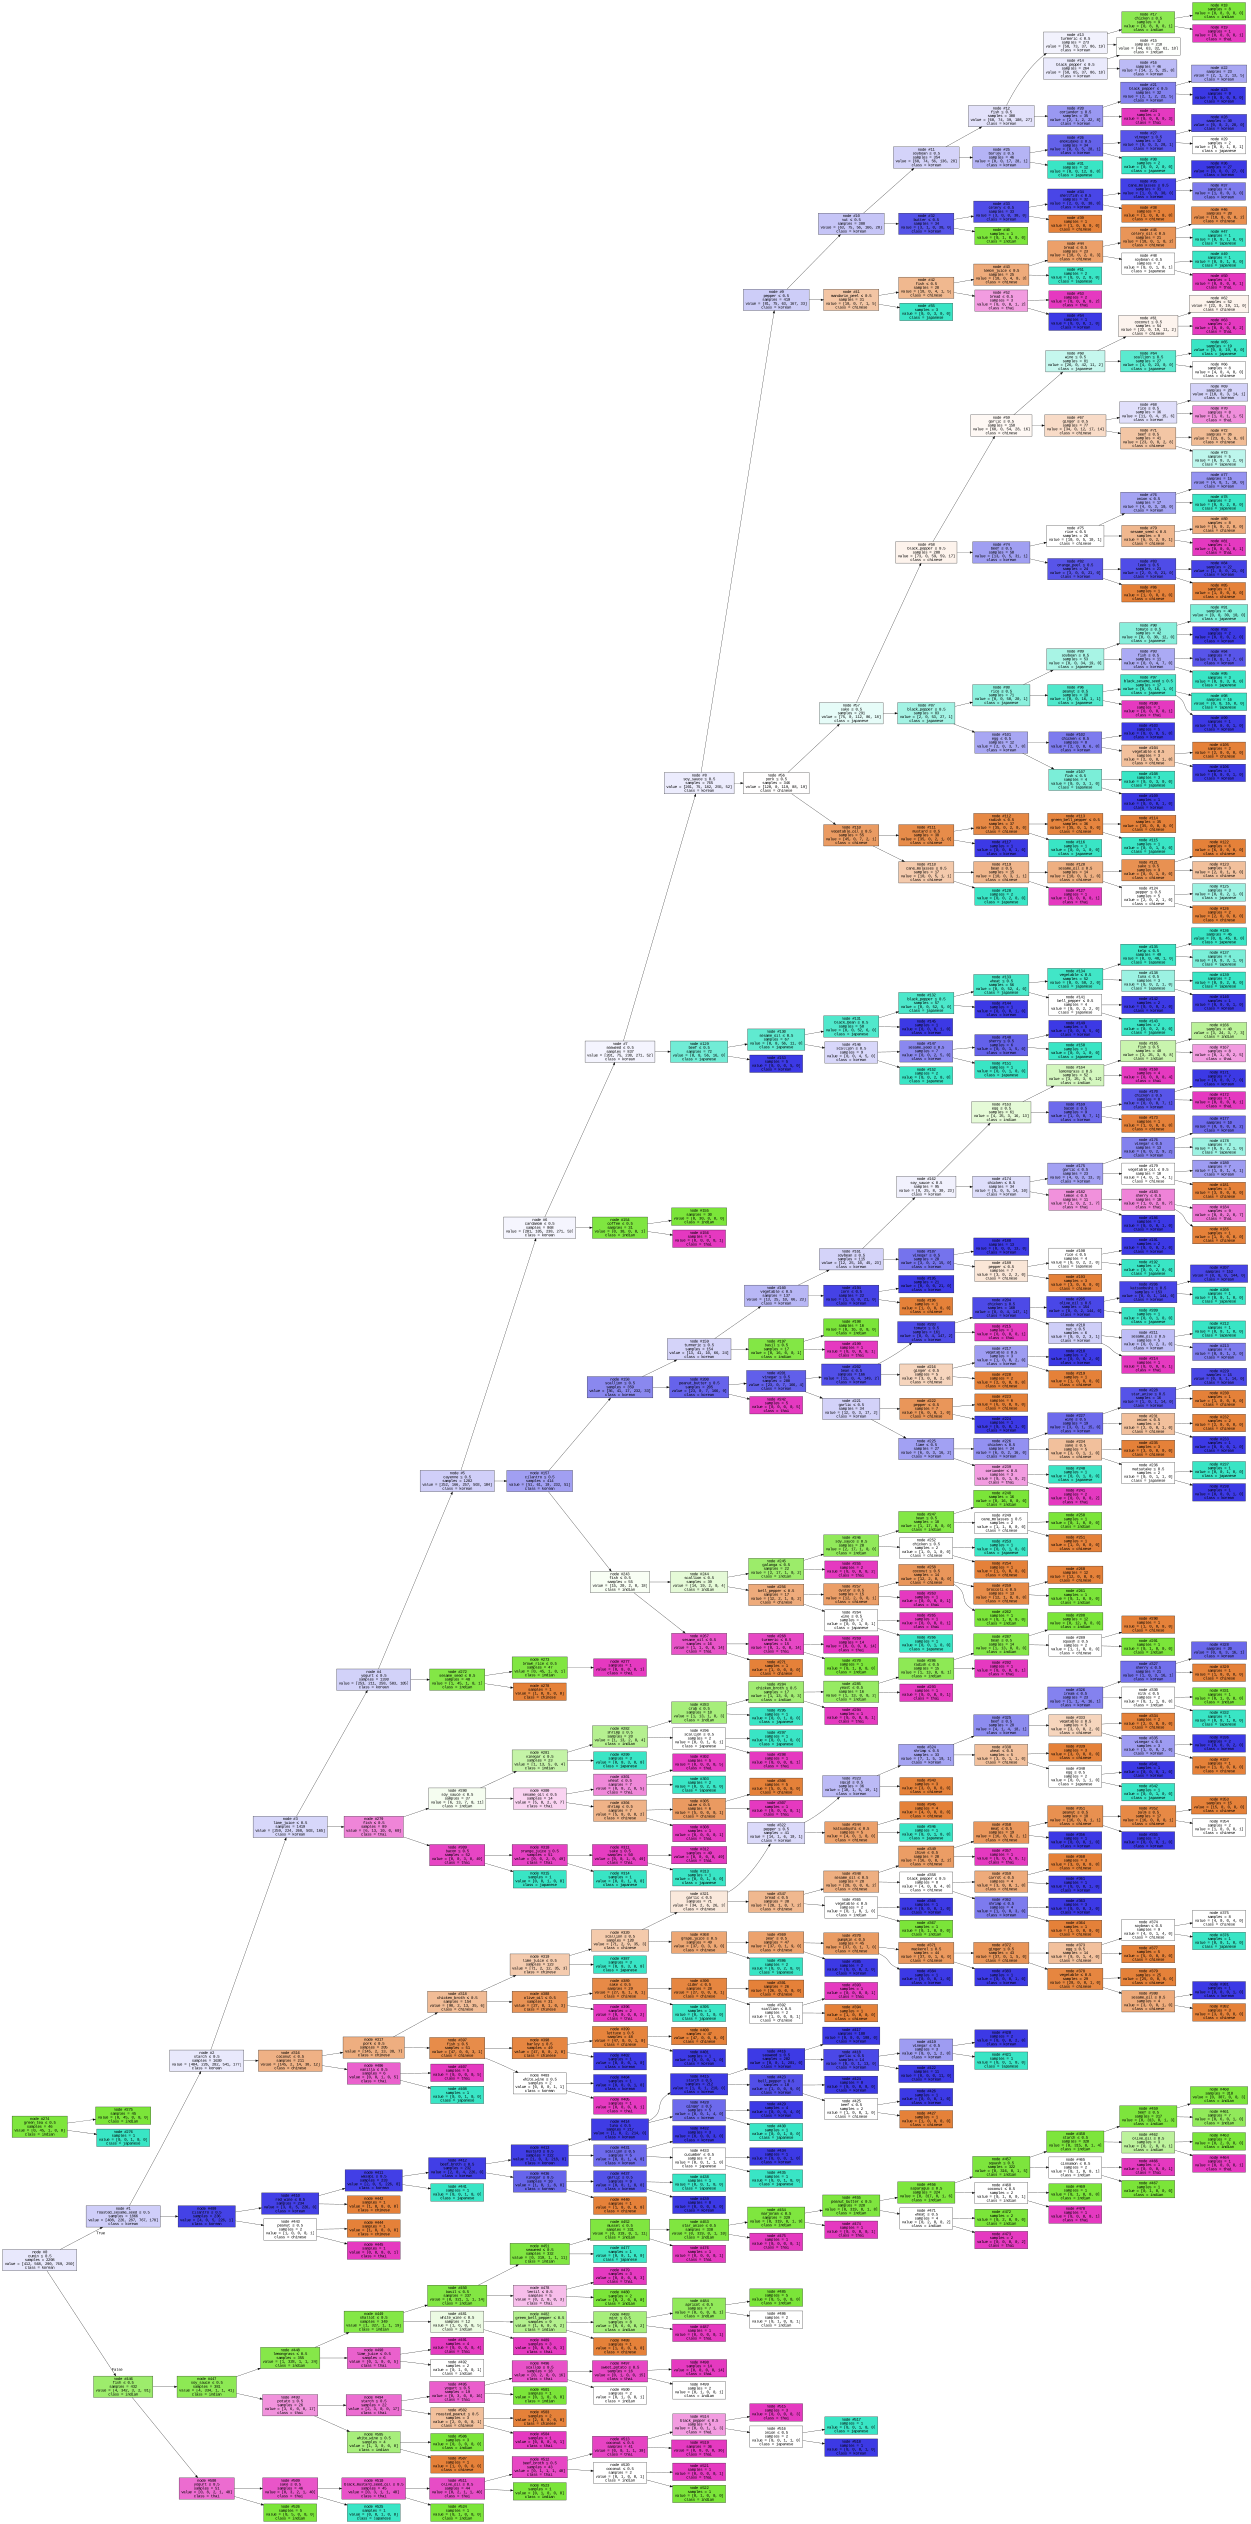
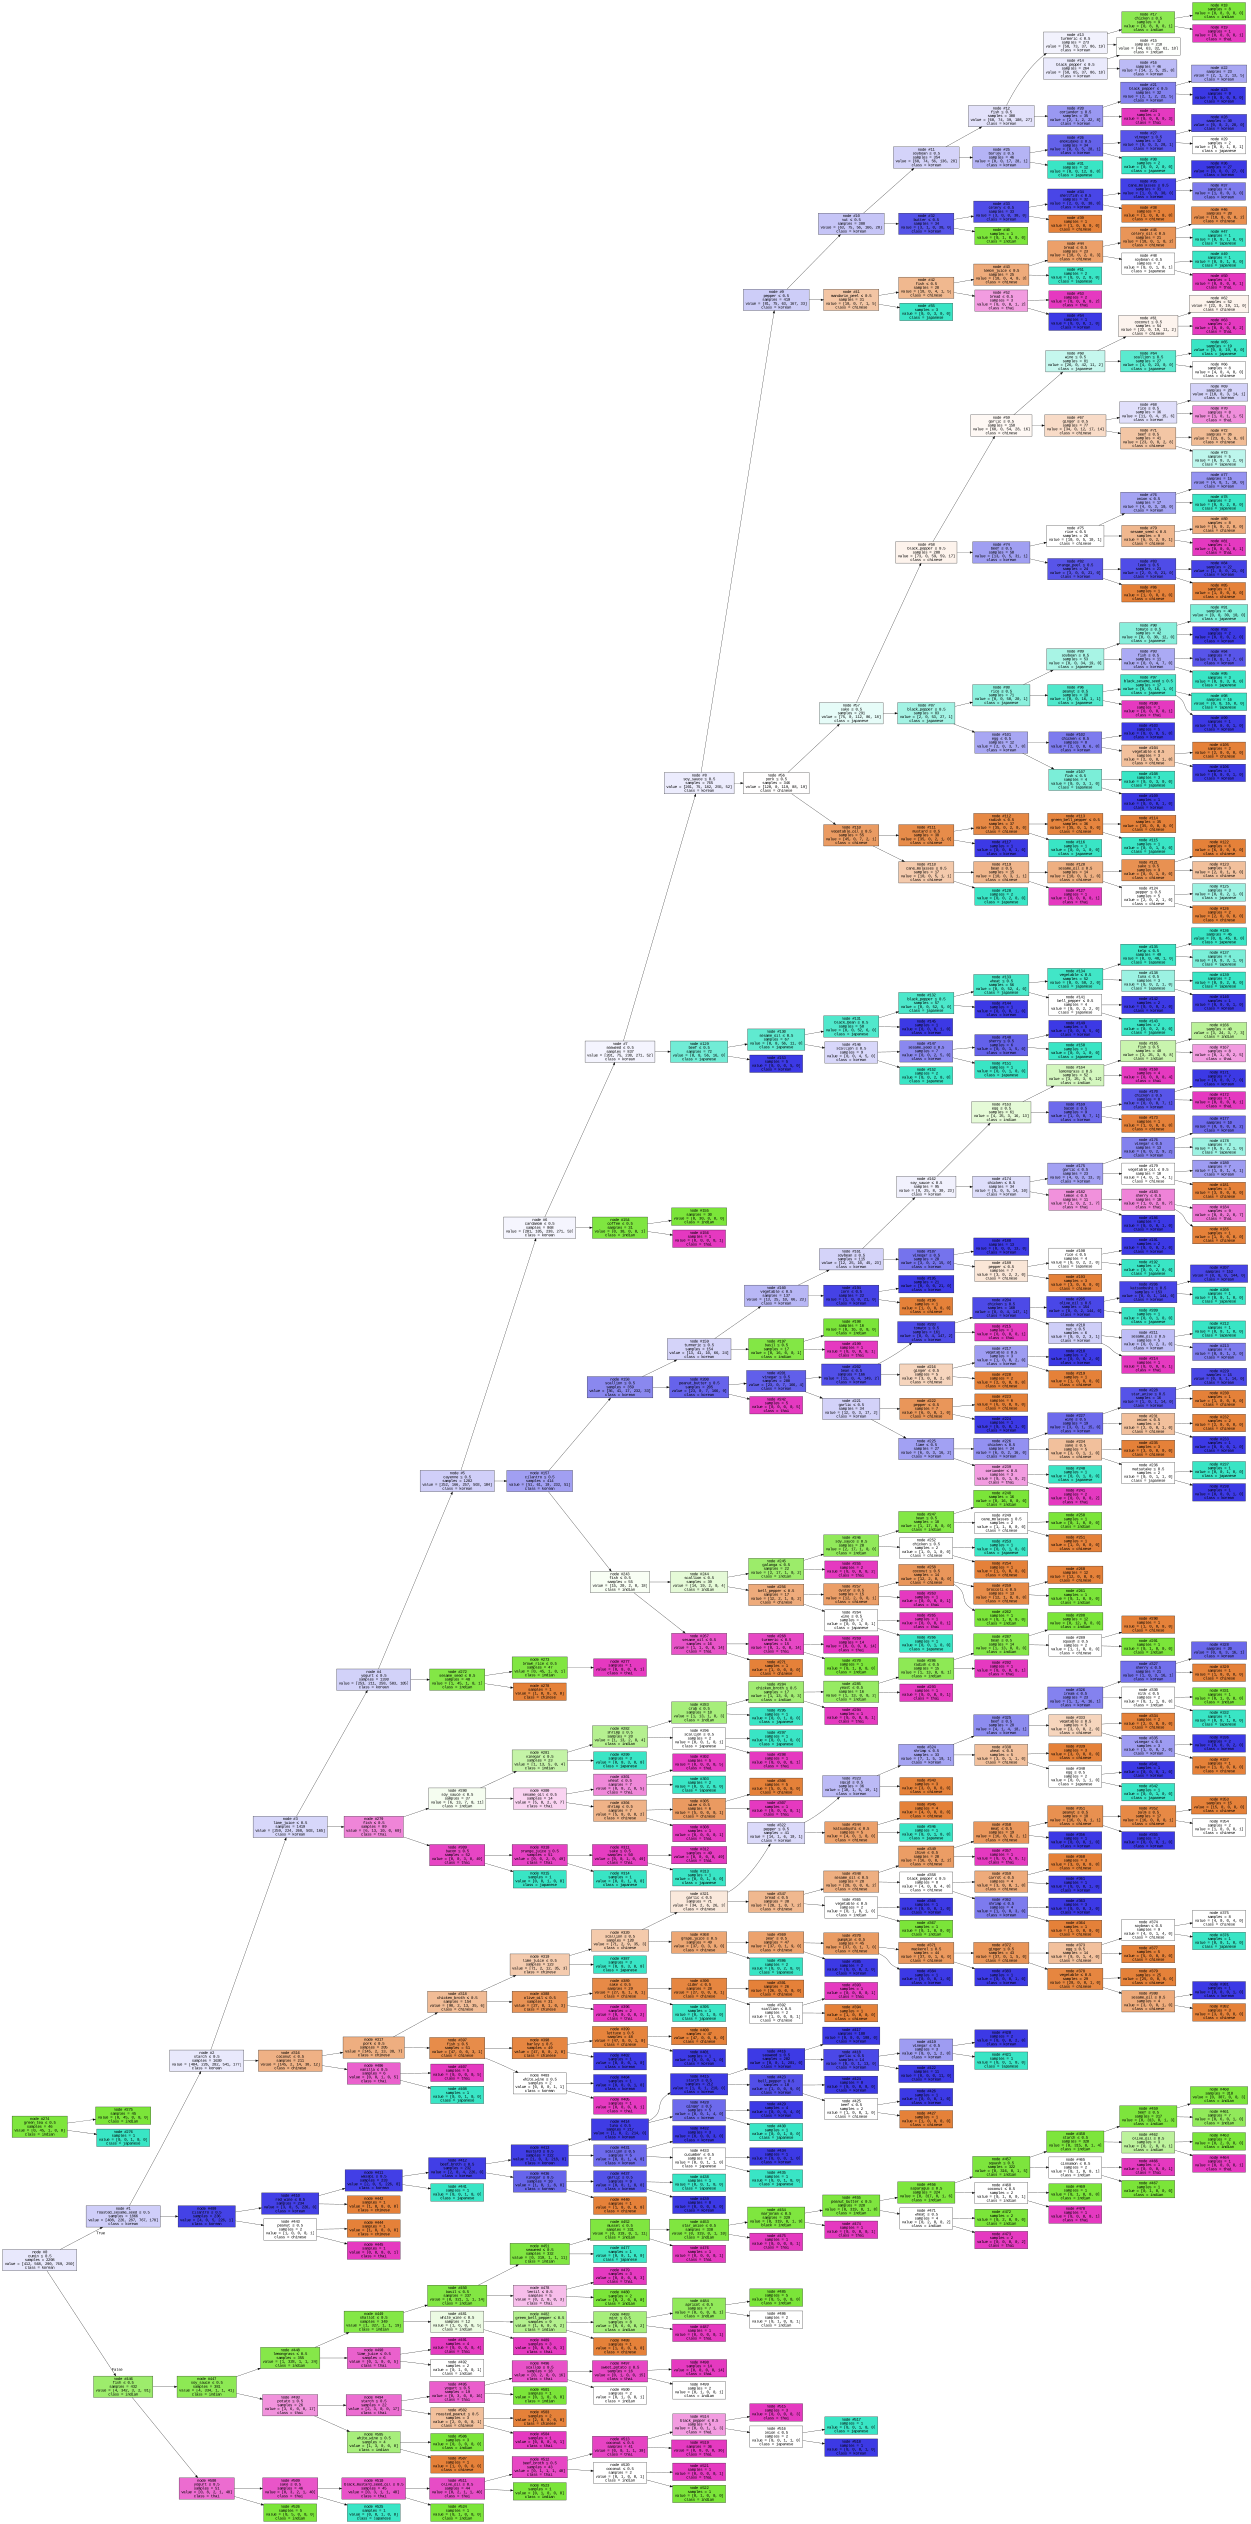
node "node #454": text "class = indian" -> "black = indian"
